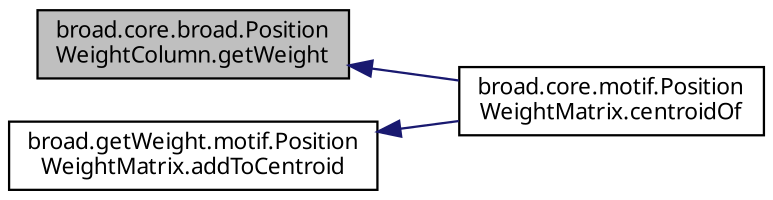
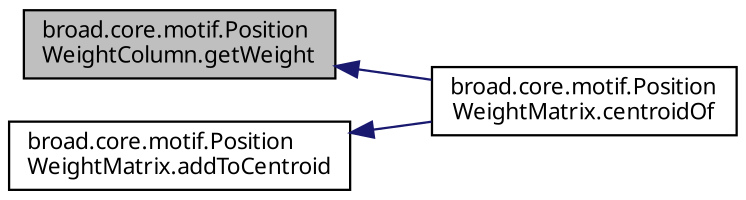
node "broad.core.broad.Position WeightColumn.getWeight": label "broad.core.broad.Position WeightColumn.getWeight" -> "broad.core.motif.Position WeightColumn.getWeight"
node "broad.getWeight.motif.Position WeightMatrix.addToCentroid": label "broad.getWeight.motif.Position WeightMatrix.addToCentroid" -> "broad.core.motif.Position WeightMatrix.addToCentroid"
